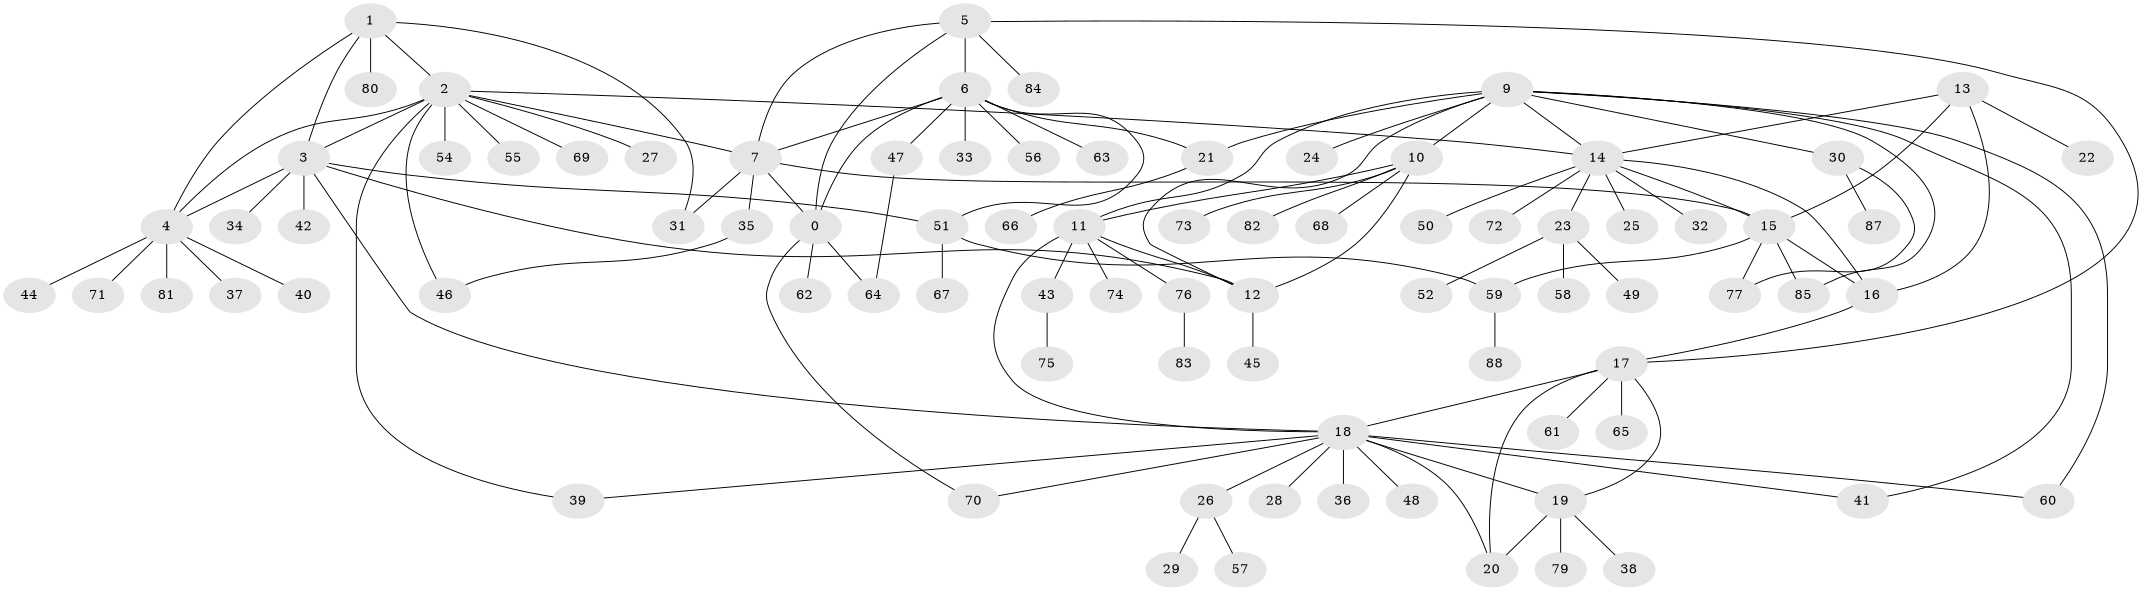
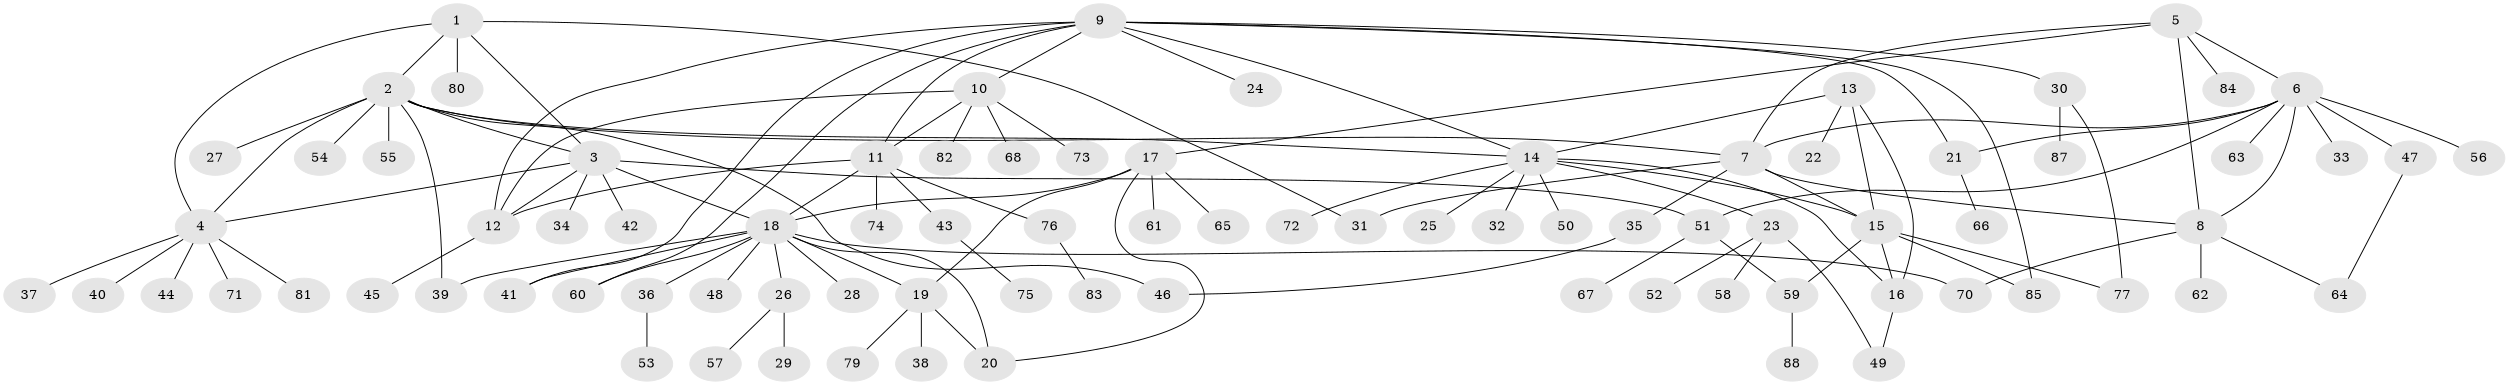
node "69": removed
node "0": label "0" -> "8"
edge "16" -- "17": now "16" -- "49"
node "53": added
